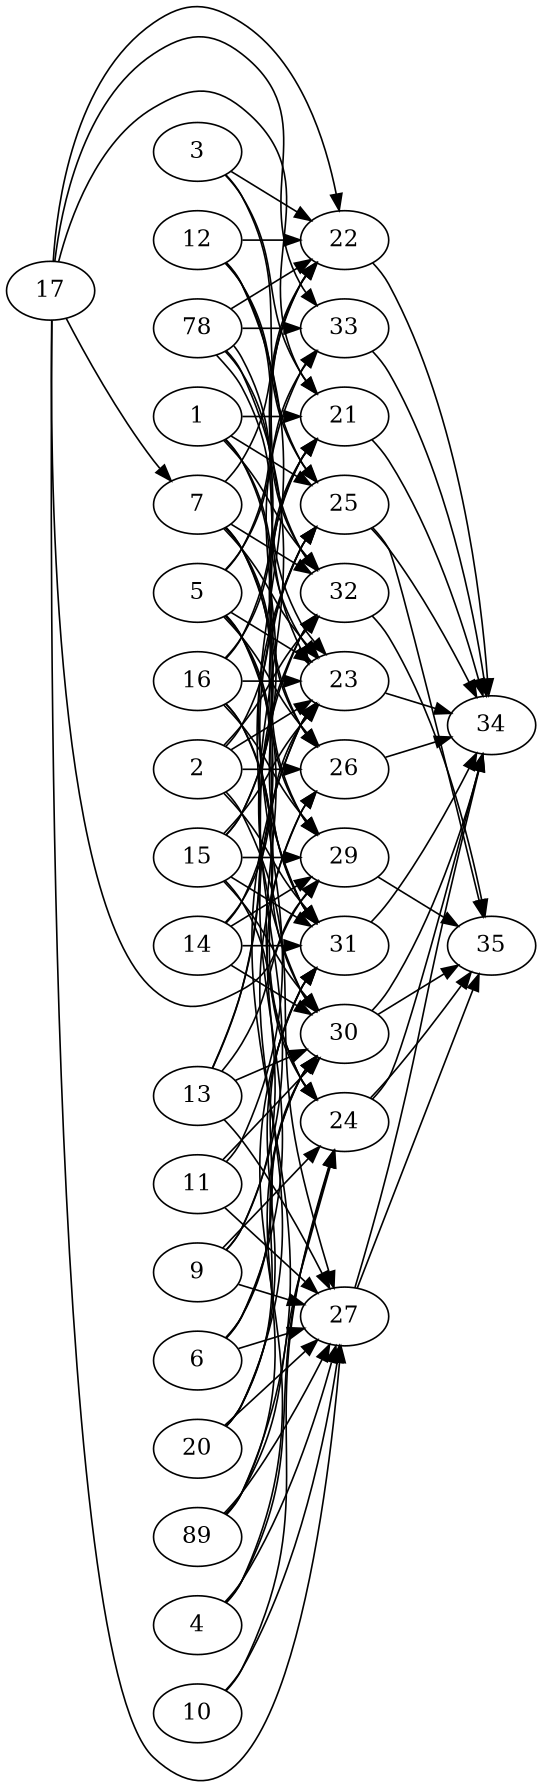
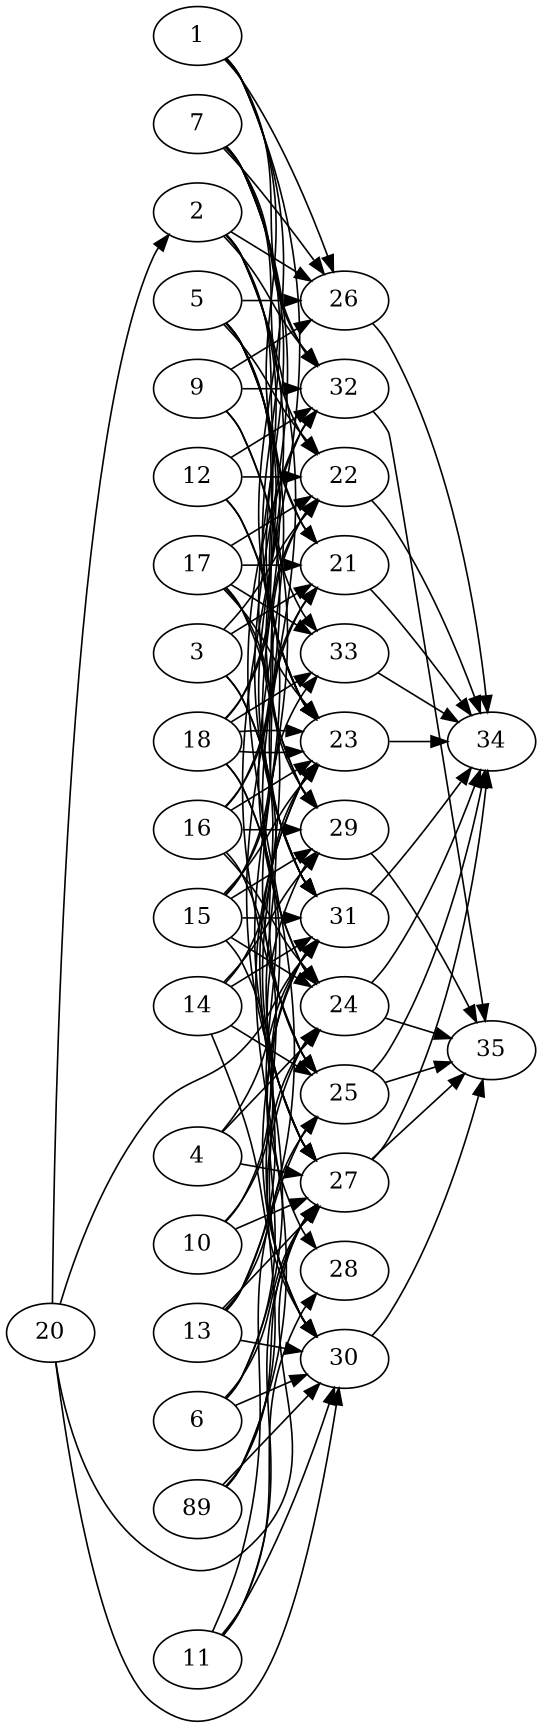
node "78": label "78" -> "18"
edge "17" -> "7": now "17" -> "23"
edge "3" -> "27": added
edge "30" -> "34": removed
edge "10" -> "31": added
edge "20" -> "26": now "20" -> "2"
node "28": added
